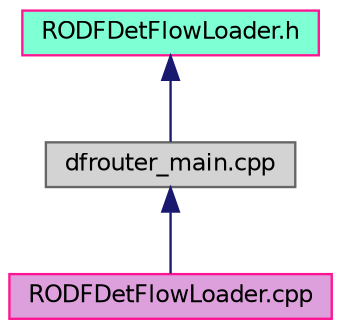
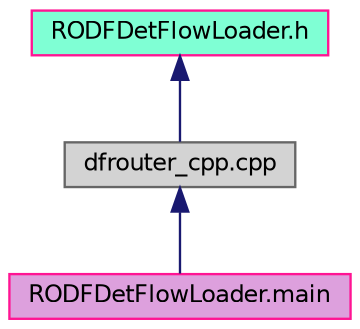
node "dfrouter_main.cpp": label "dfrouter_main.cpp" -> "dfrouter_cpp.cpp"
node "RODFDetFlowLoader.cpp": label "RODFDetFlowLoader.cpp" -> "RODFDetFlowLoader.main"
